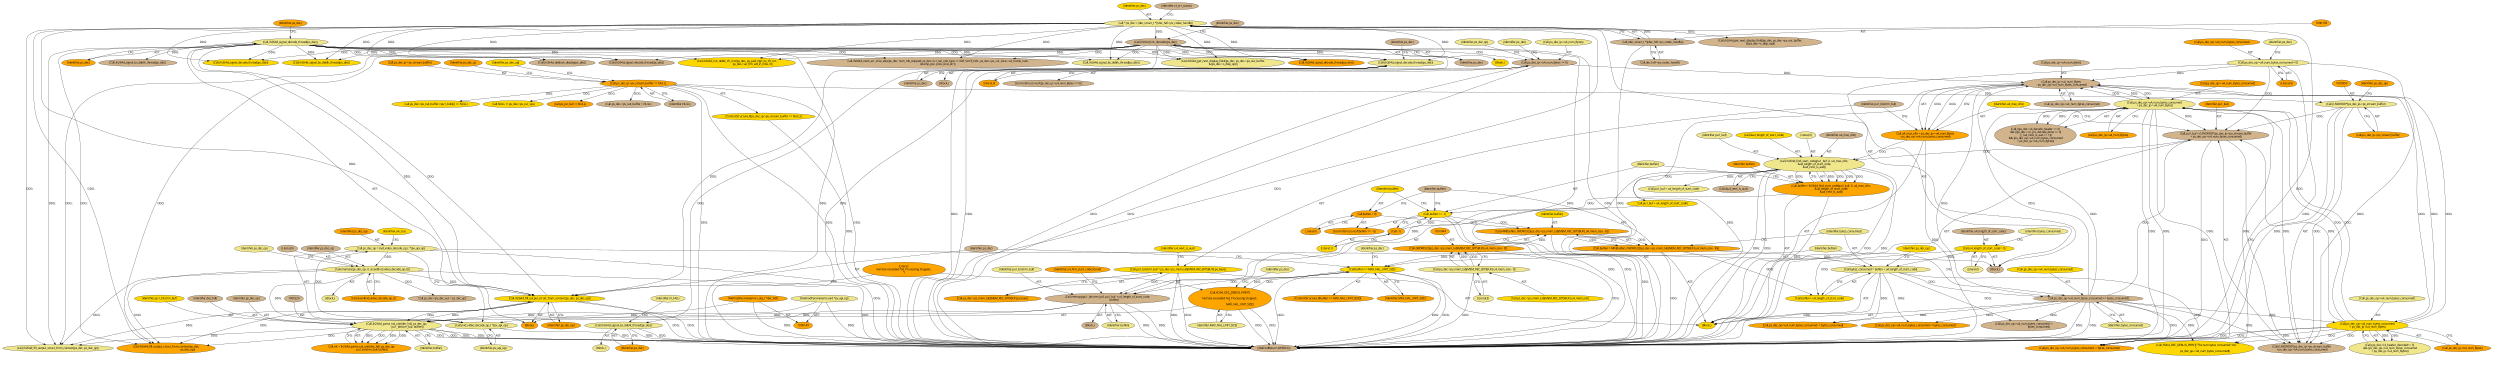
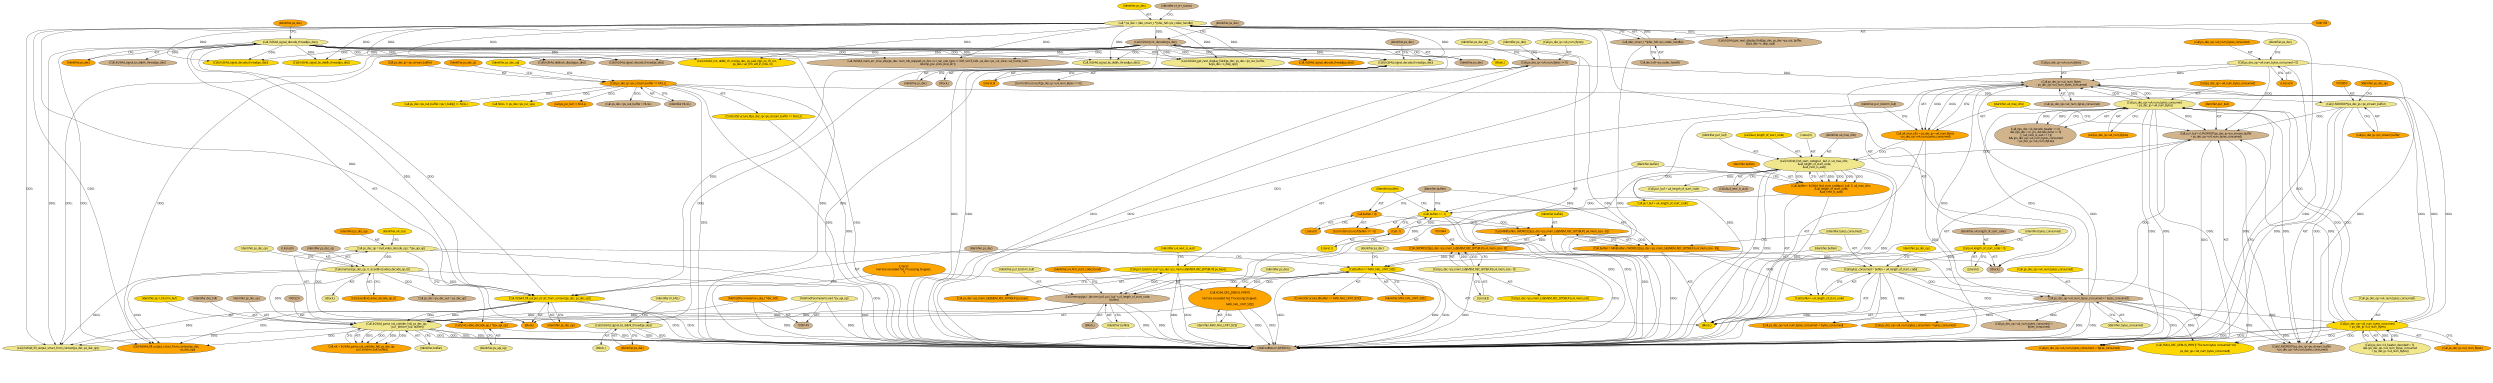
edge "(Call,ih264d_init_decoder(ps_dec))" -> "(Call,ps_dec_ip->u4_num_Bytes <= 0)": now "(Call,ih264d_init_decoder(ps_dec))" -> "(Call,ih264d_deblock_display(ps_dec))"
edge "(Call,ps_dec->ps_mem_tab[MEM_REC_BITSBUF].u4_mem_size)" -> "(Call,ps_dec->ps_mem_tab[MEM_REC_BITSBUF].u4_mem_size - 8)": reversed
node "(Call,(ivd_video_decode_op_t *)pv_api_op)": fillcolor khaki -> orange
node "1000149": fillcolor orange -> tan
